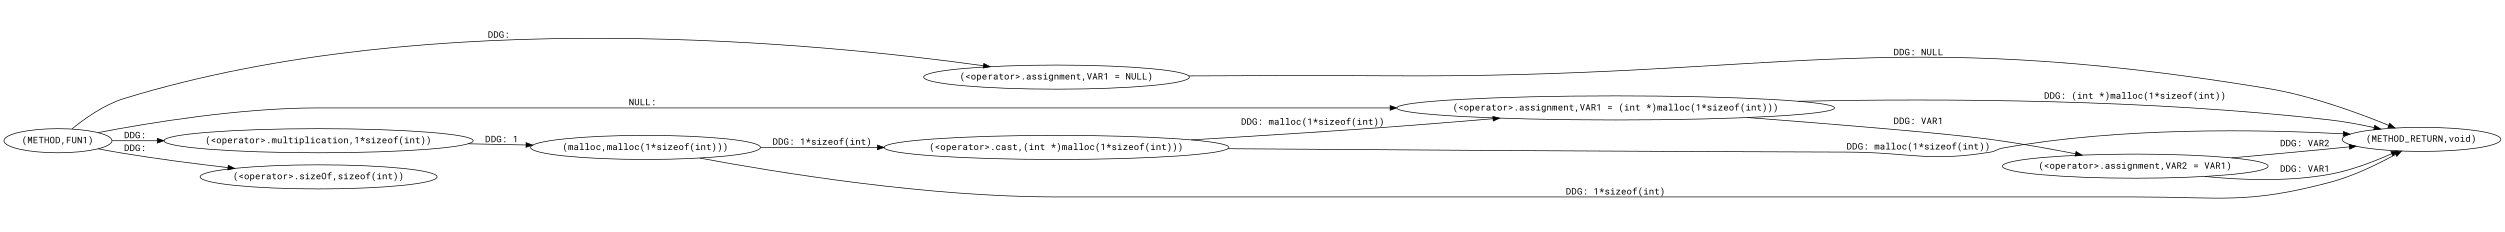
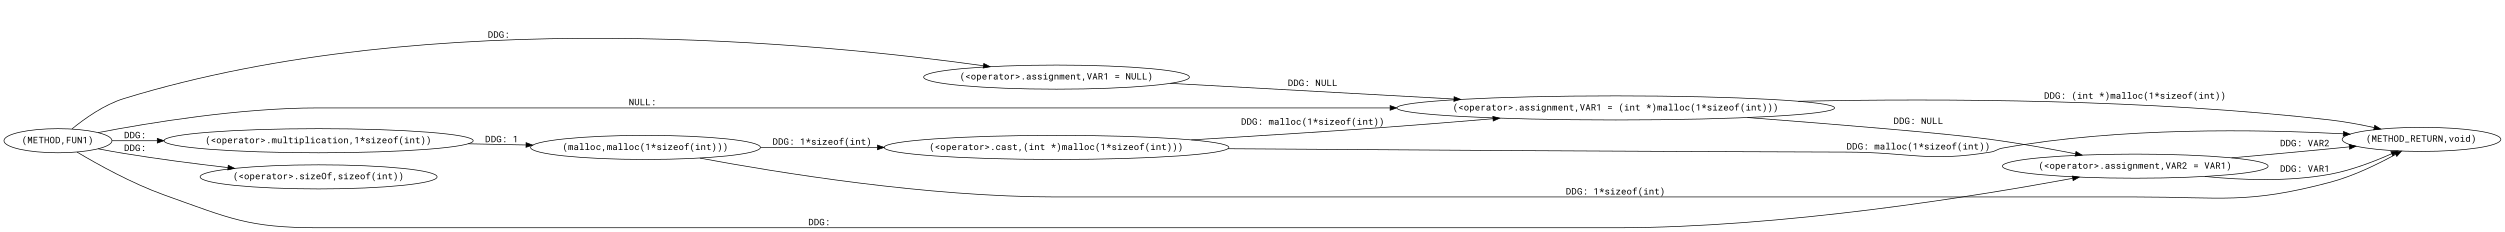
edge "(<operator>.assignment,VAR1 = NULL)" -> "(METHOD_RETURN,void)": now "(<operator>.assignment,VAR1 = NULL)" -> "(<operator>.assignment,VAR1 = (int *)malloc(1*sizeof(int)))"
edge "(<operator>.assignment,VAR1 = (int *)malloc(1*sizeof(int)))" -> "(<operator>.assignment,VAR2 = VAR1)": label "DDG: VAR1" -> "DDG: NULL"
edge "(METHOD,FUN1)" -> "(<operator>.assignment,VAR2 = VAR1)": added, label "DDG:"
